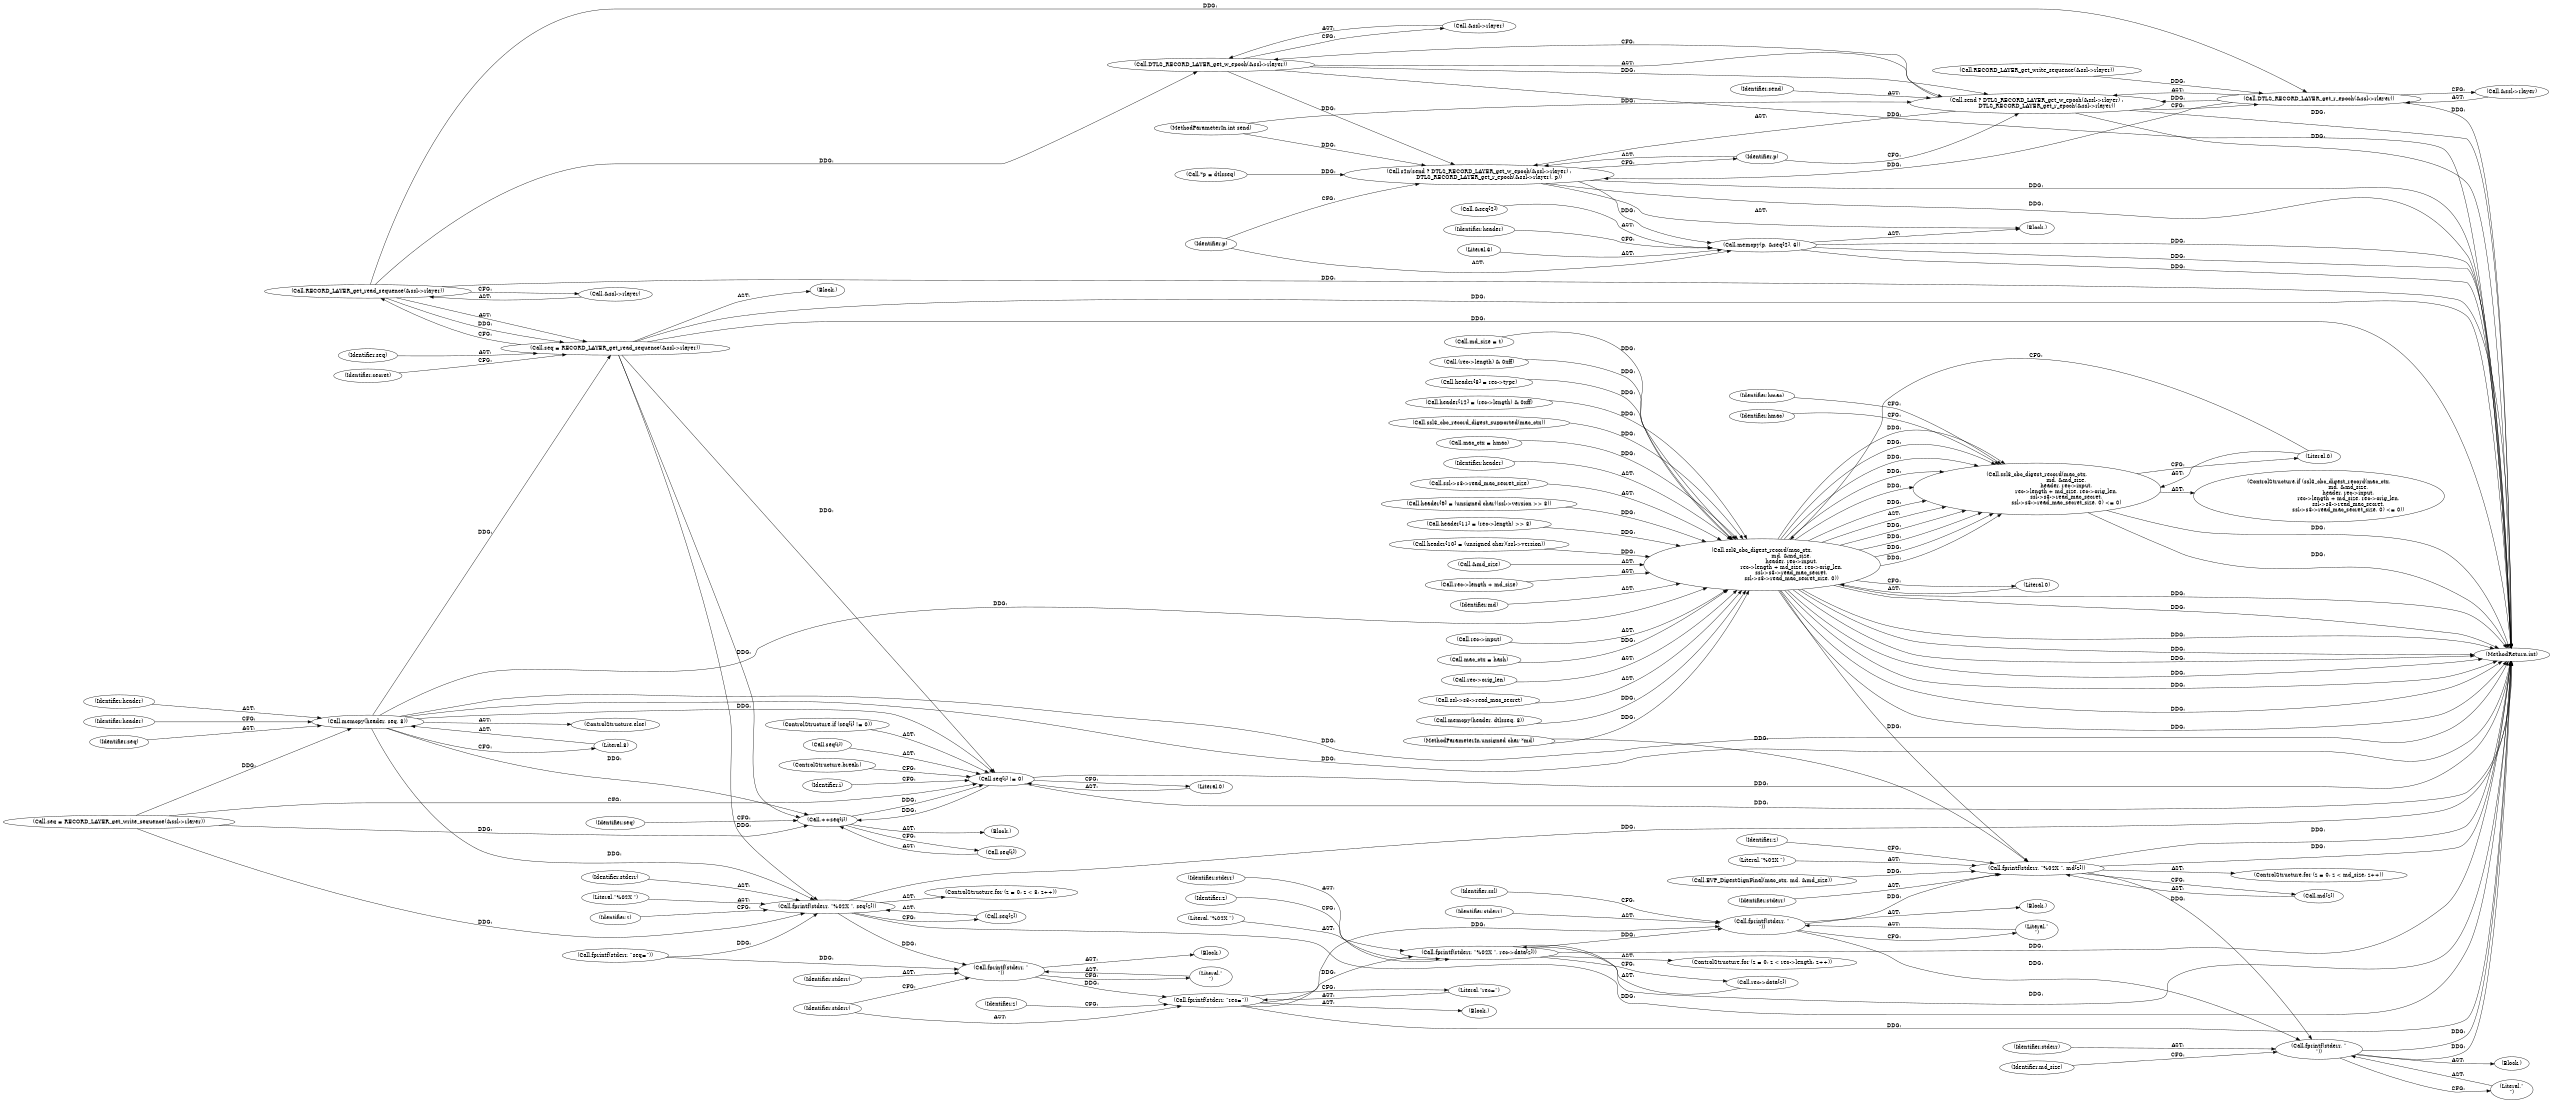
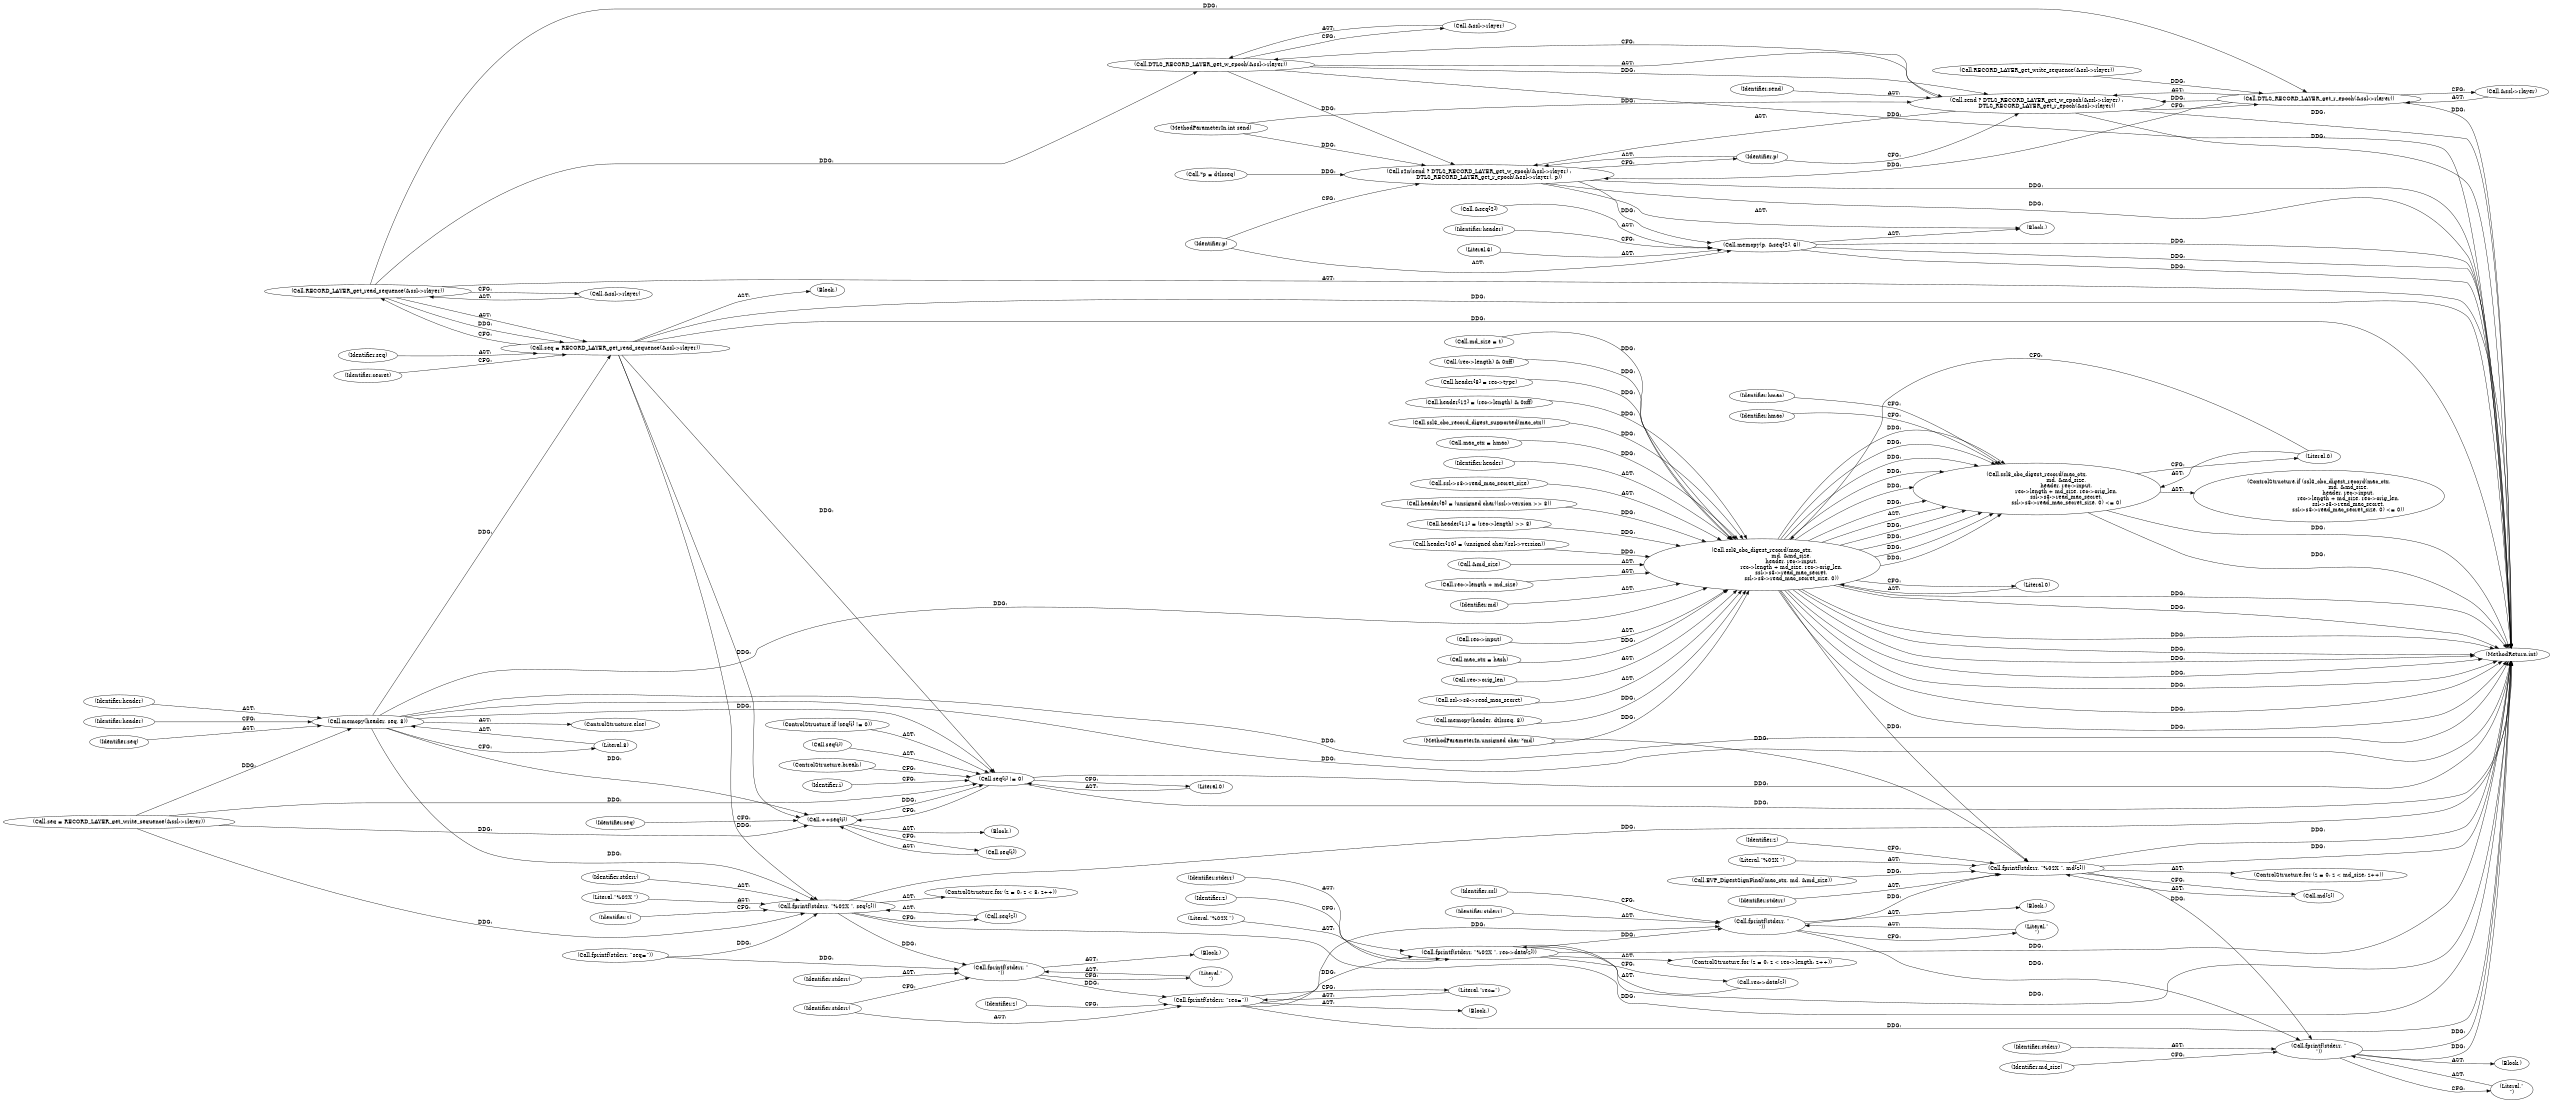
edge "(Call,RECORD_LAYER_get_read_sequence(&ssl->rlayer))" -> "(MethodReturn,int)": label "DDG: " -> "AST: "
edge "(Call,seq = RECORD_LAYER_get_write_sequence(&ssl->rlayer))" -> "(Call,seq[i] != 0)": label "CFG: " -> "DDG: "
edge "(Call,seq[i] != 0)" -> "(Call,++seq[i])": label "DDG: " -> "CFG: "
